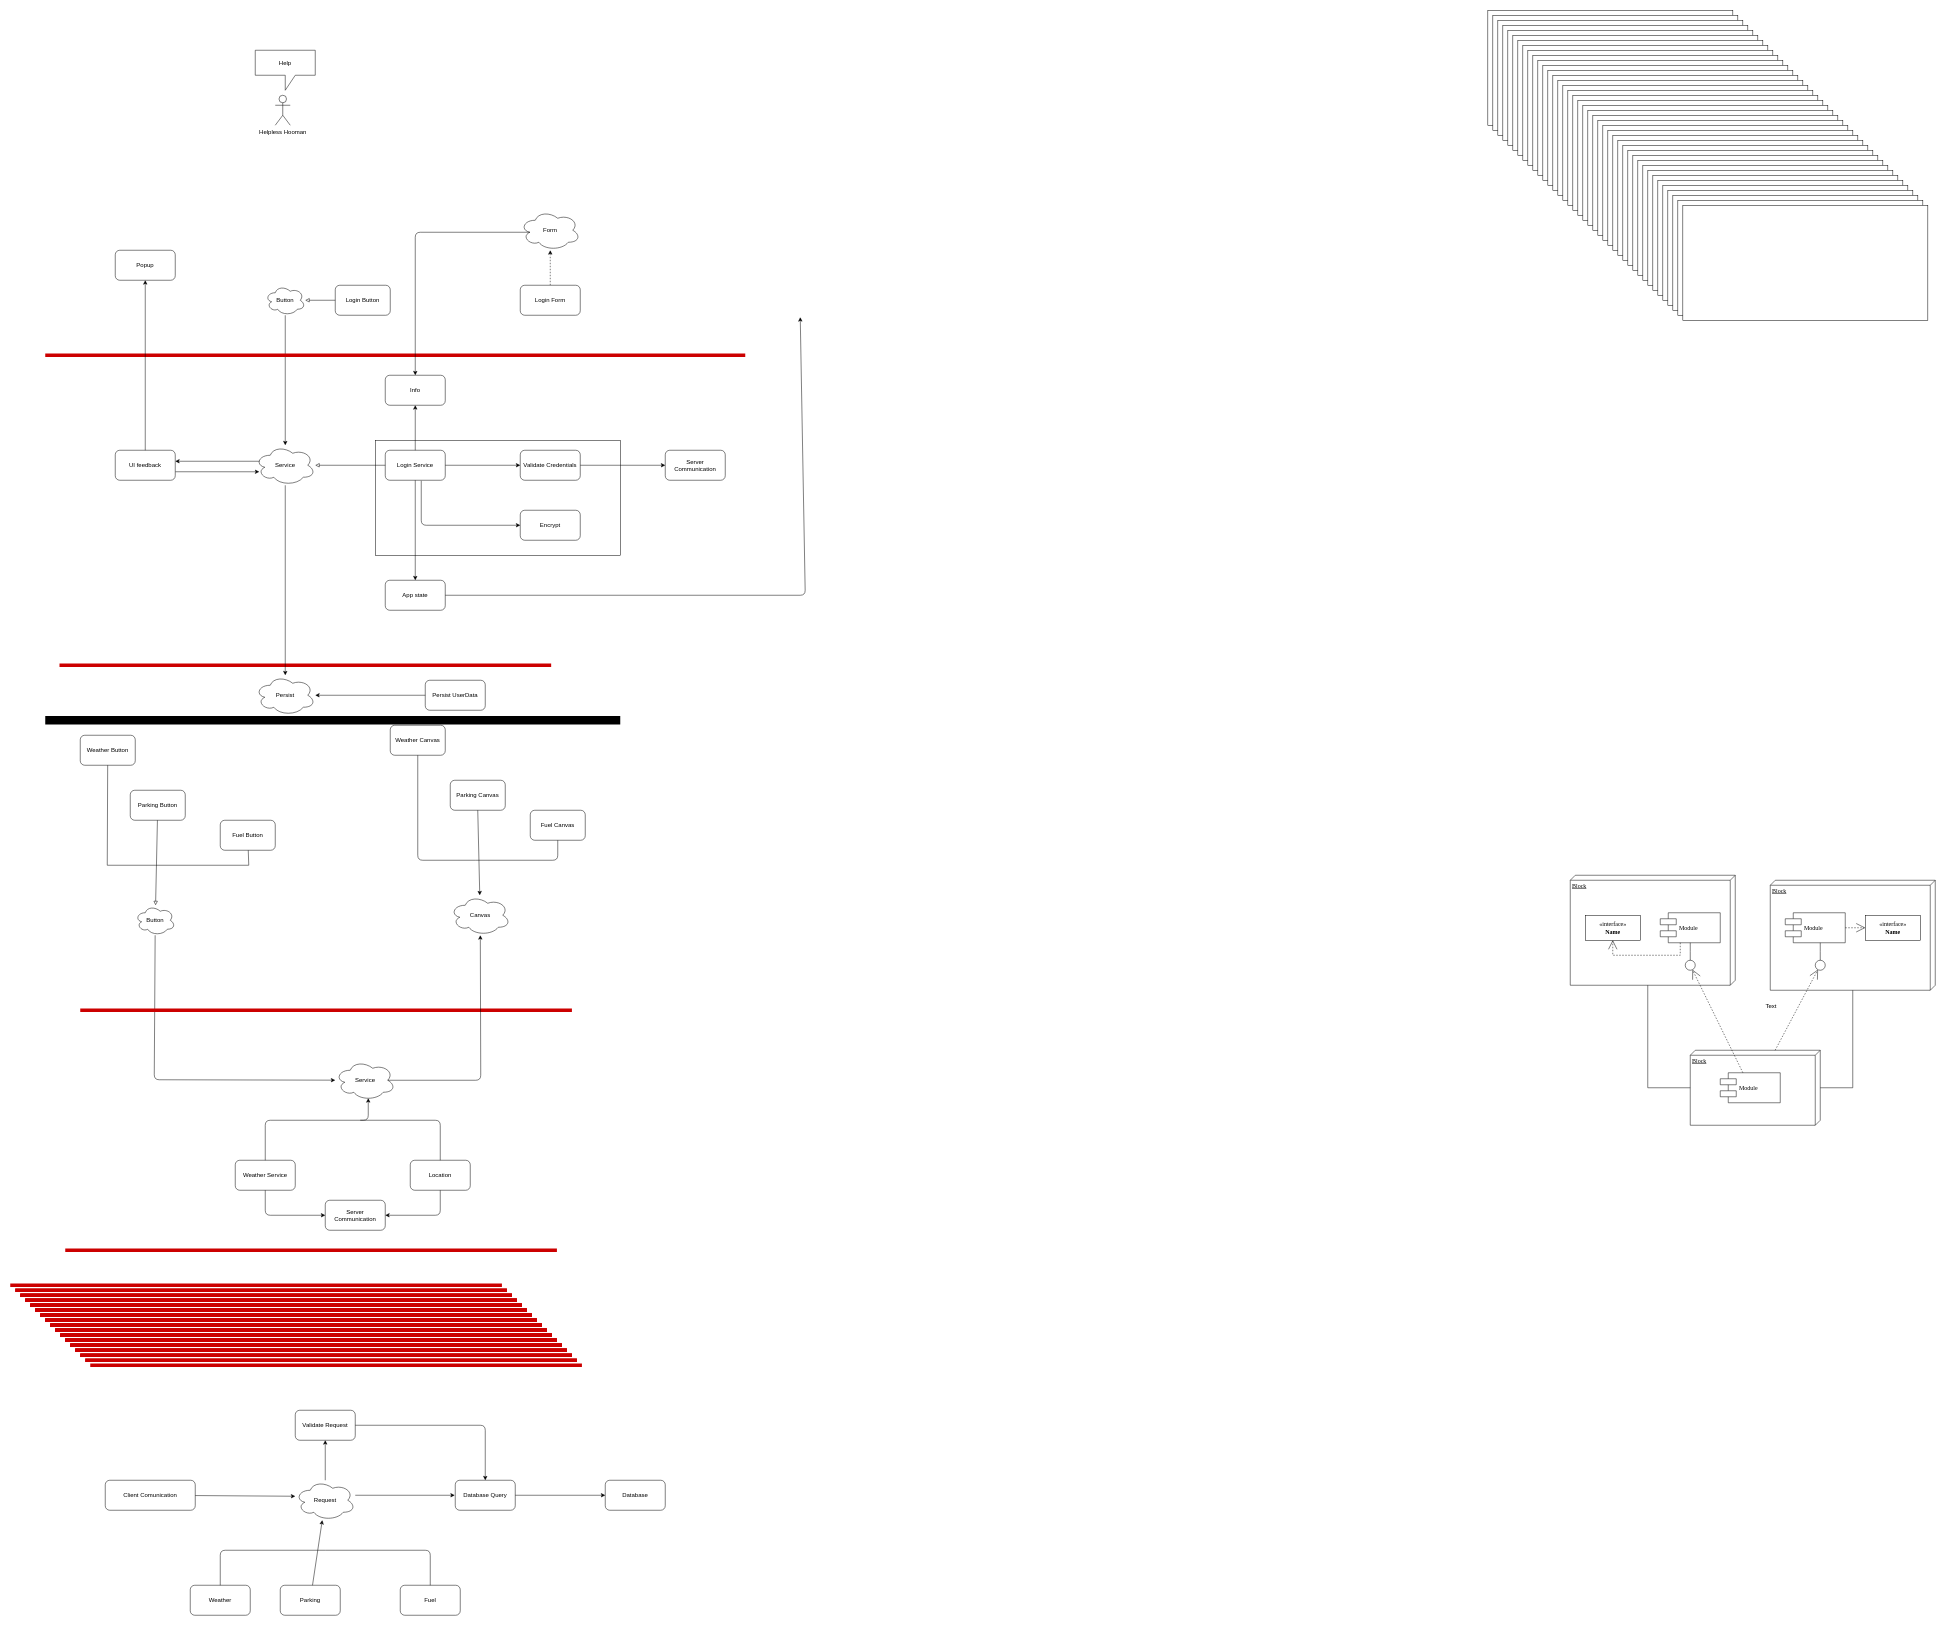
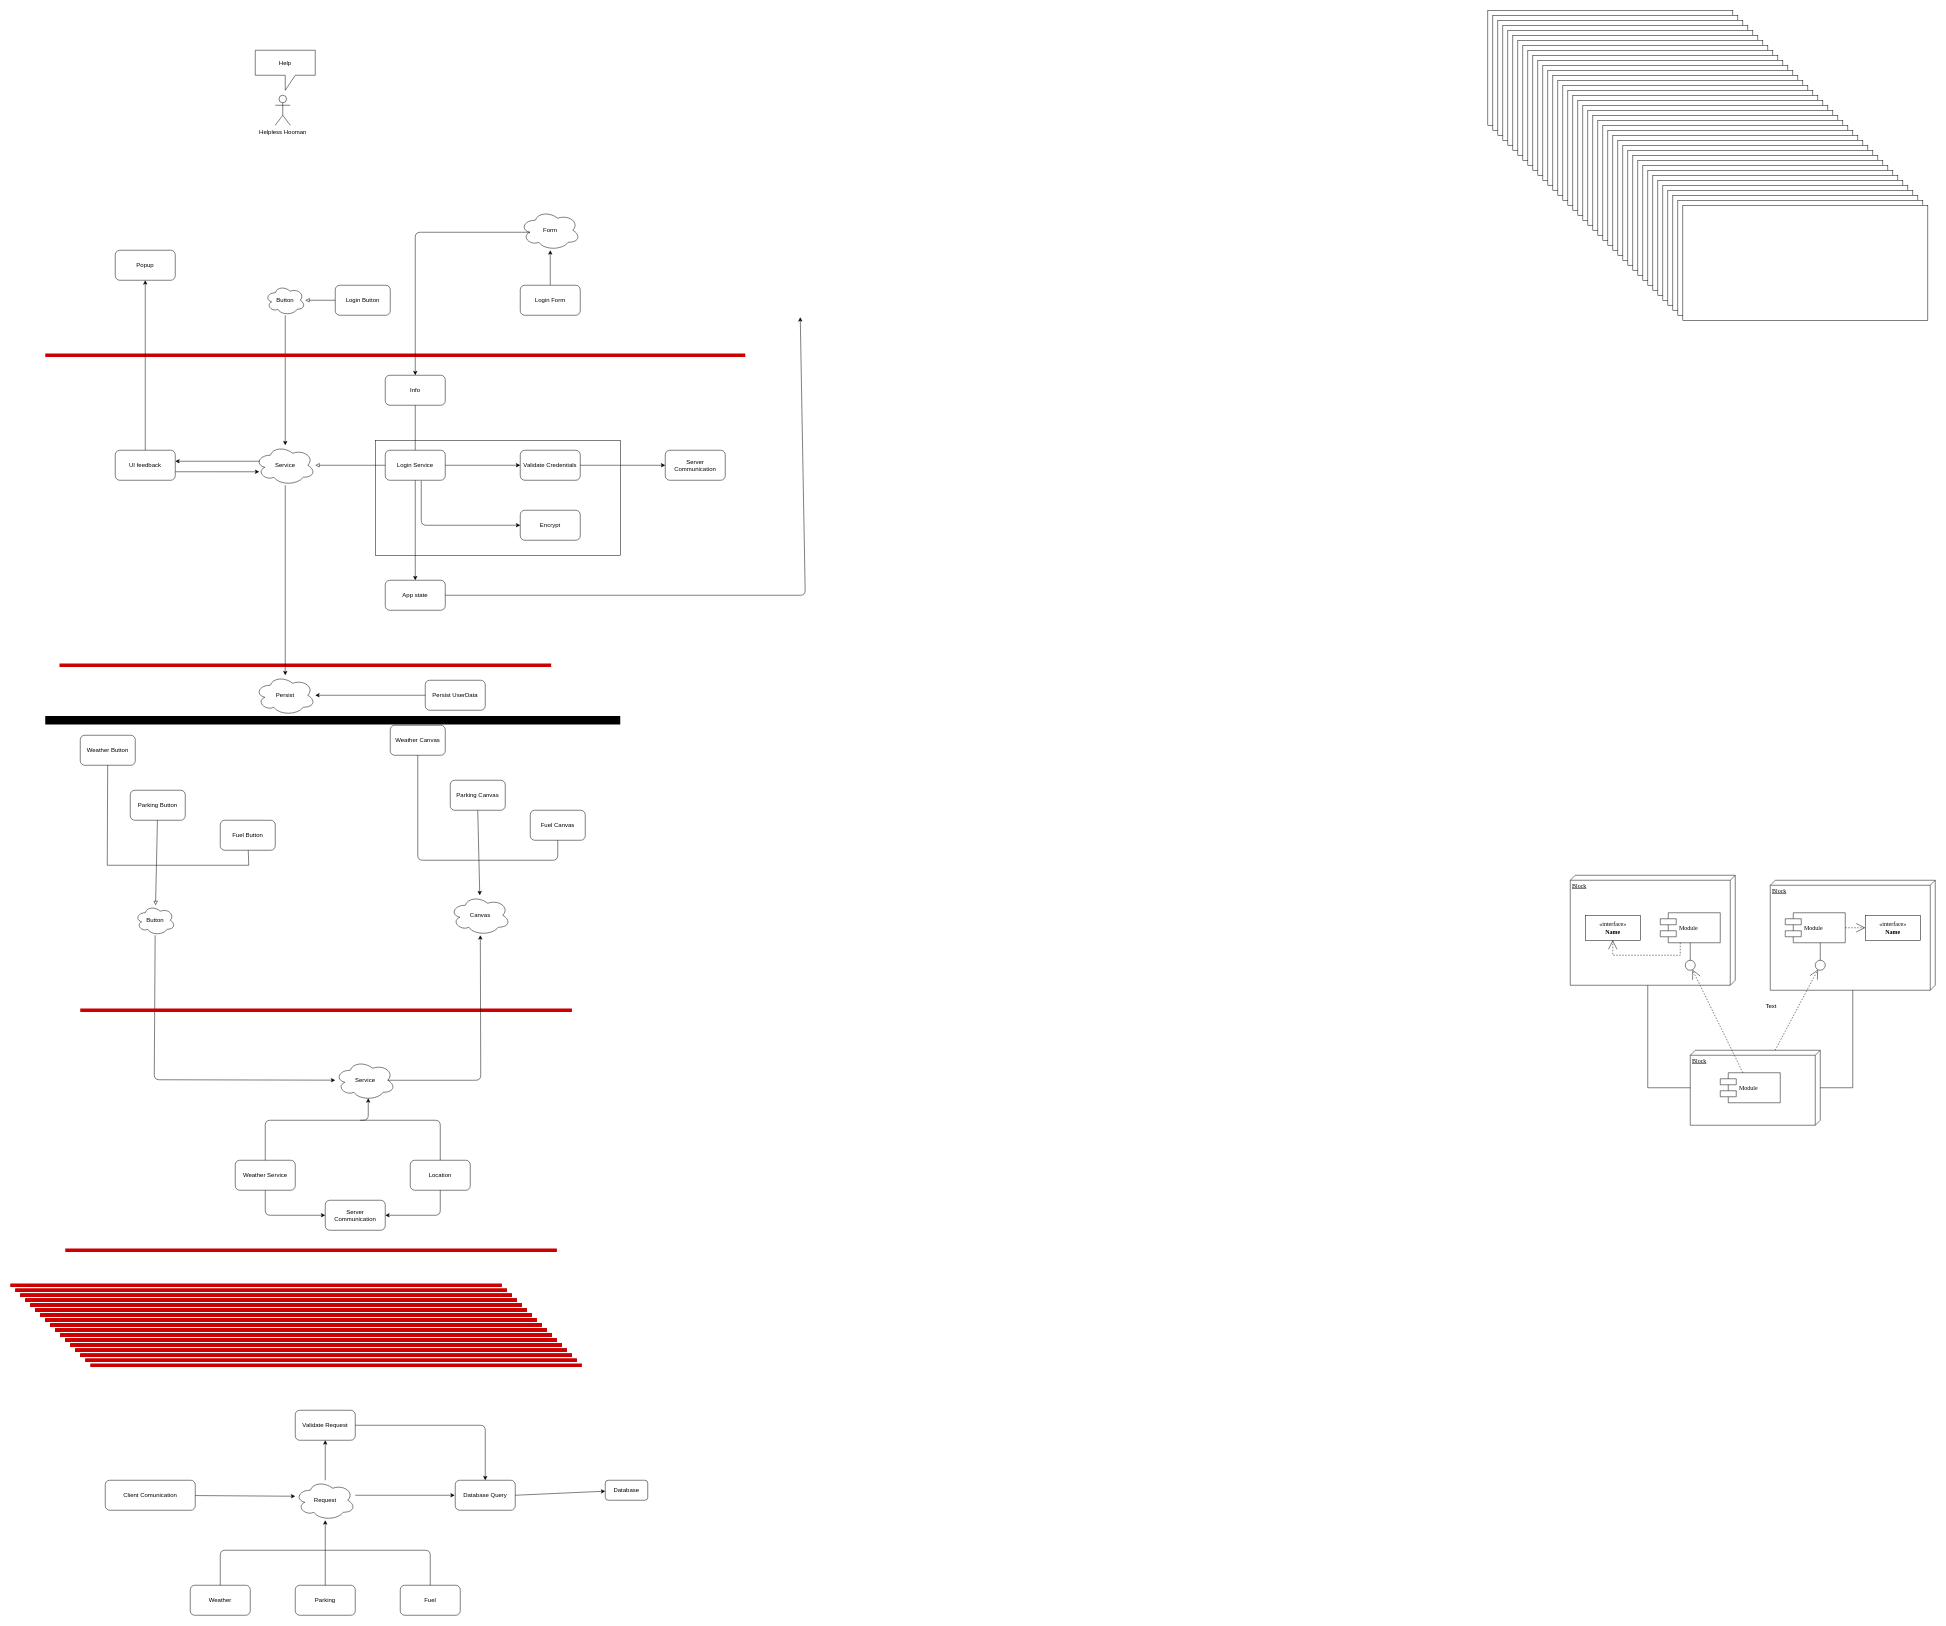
edge "Login Form" -> "Form": style dashed -> solid
edge "Login Service" -> "Info": arrowhead classic -> none
node "Database": size 60x30 -> 43x20
node "Parking": moved (310, 1600) -> (325, 1600)
